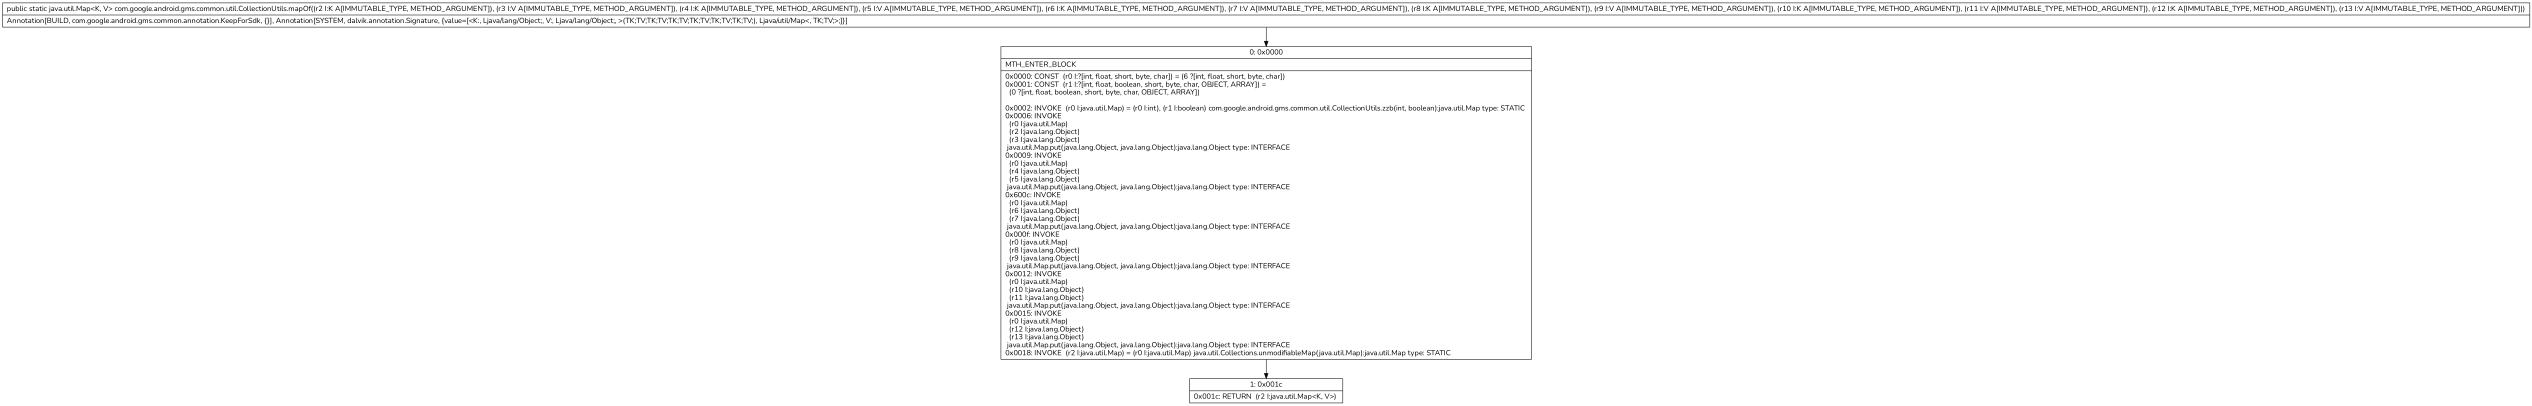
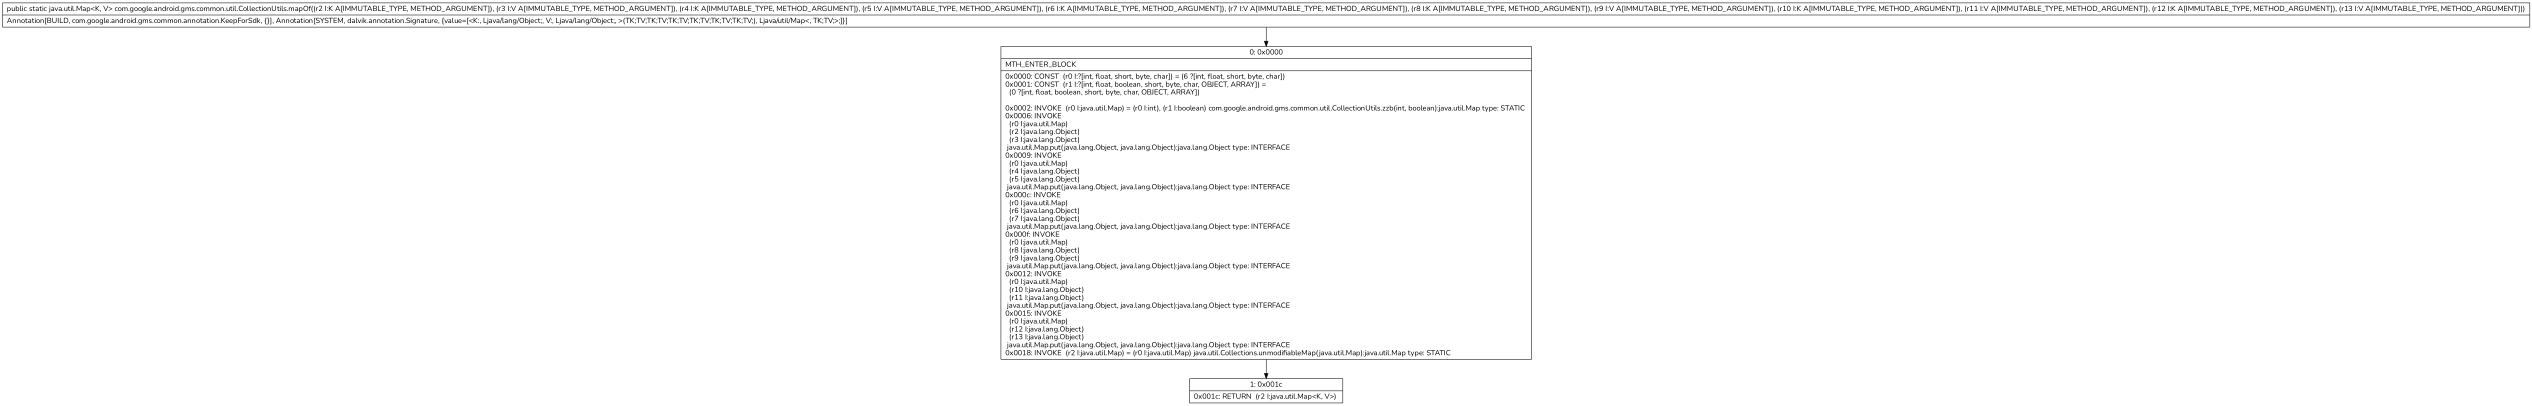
node "0: 0x0000": text "0x600c: INVOKE" -> "0x000c: INVOKE"
